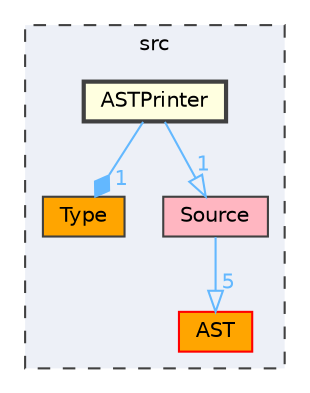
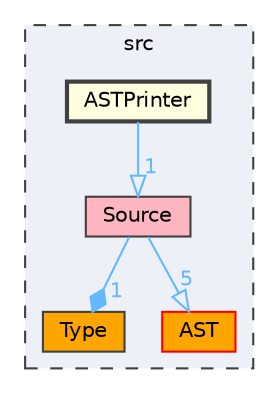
edge "ASTPrinter" -> "Type": now "Source" -> "Type"
